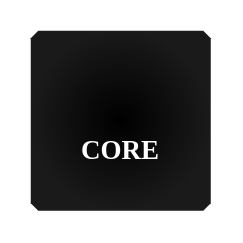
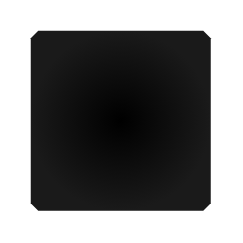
node "CORE": removed
